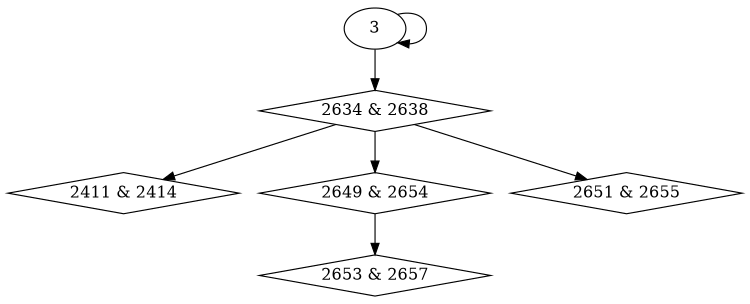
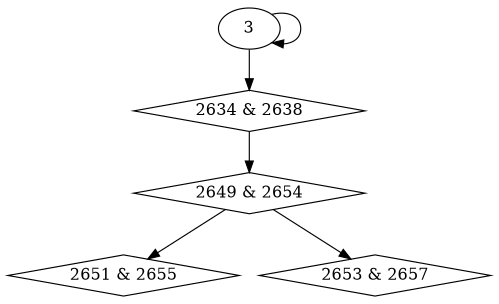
edge "2634 & 2638" -> "2651 & 2655": now "2649 & 2654" -> "2651 & 2655"
node "2411 & 2414": removed
